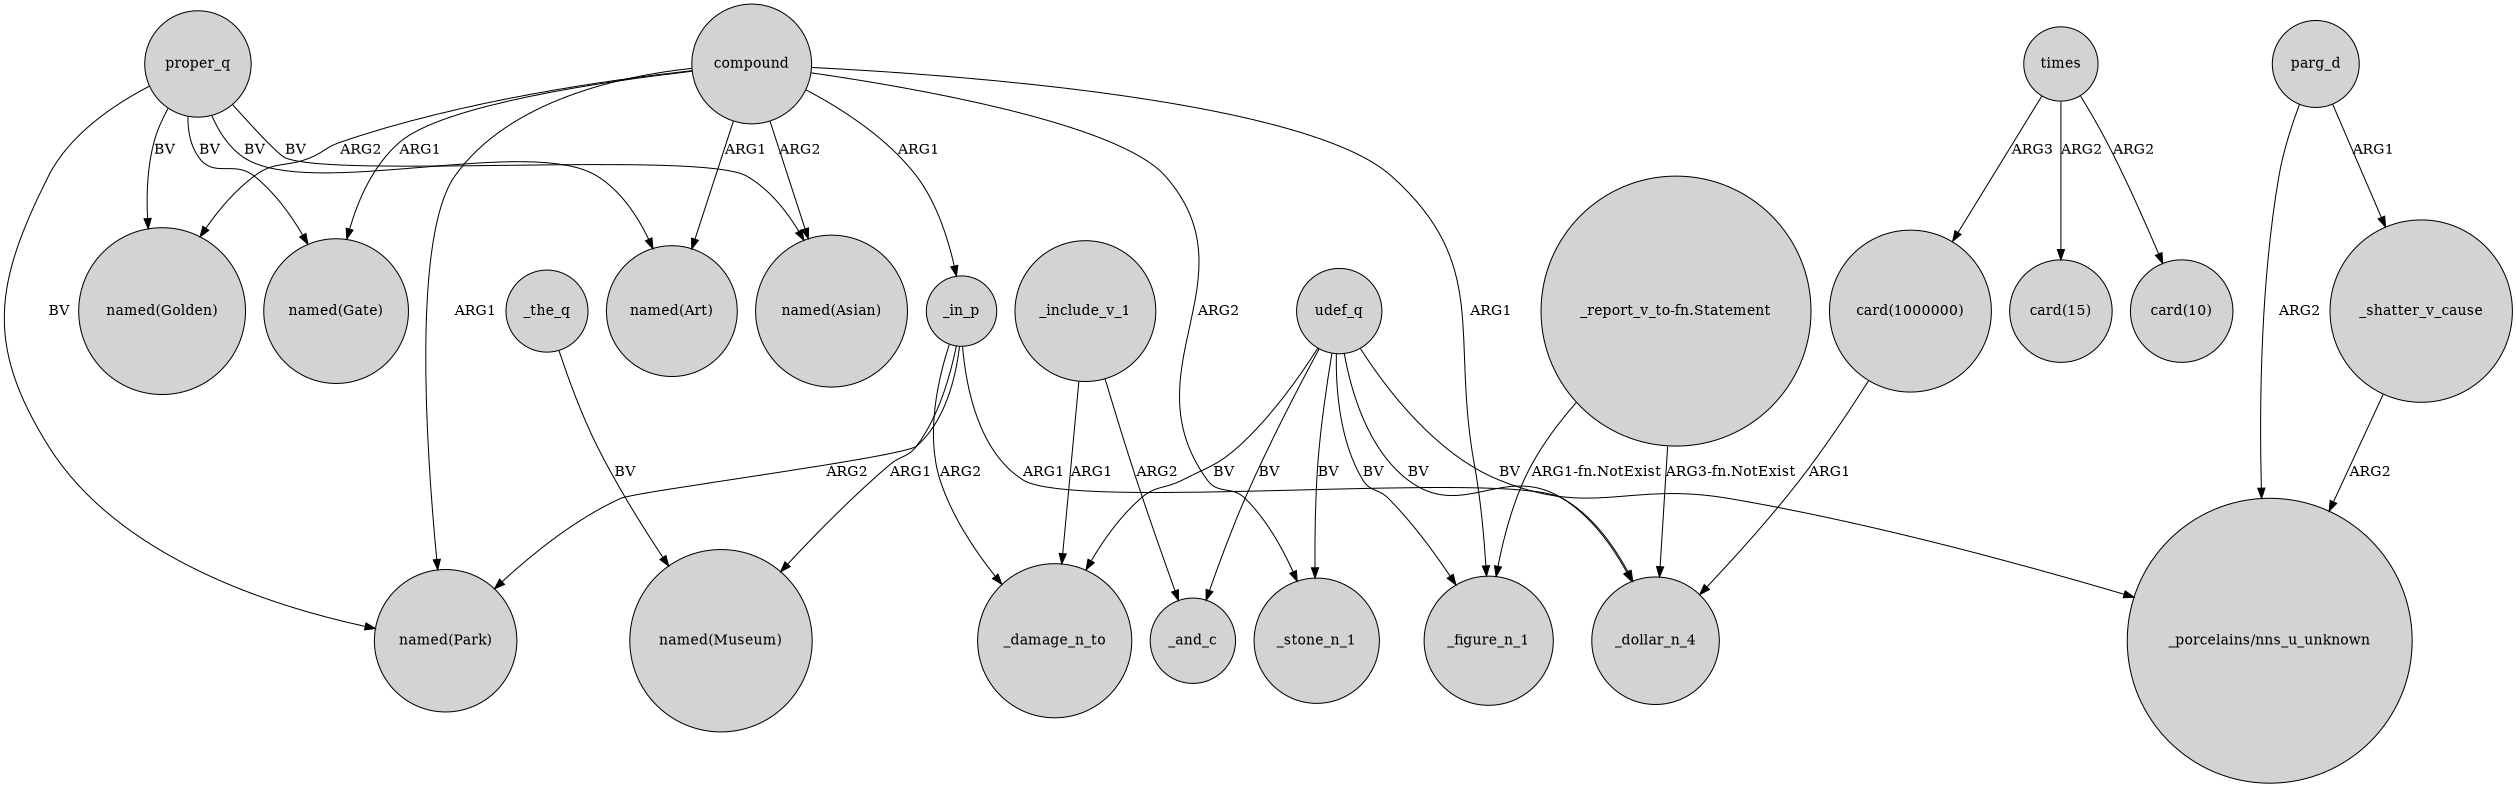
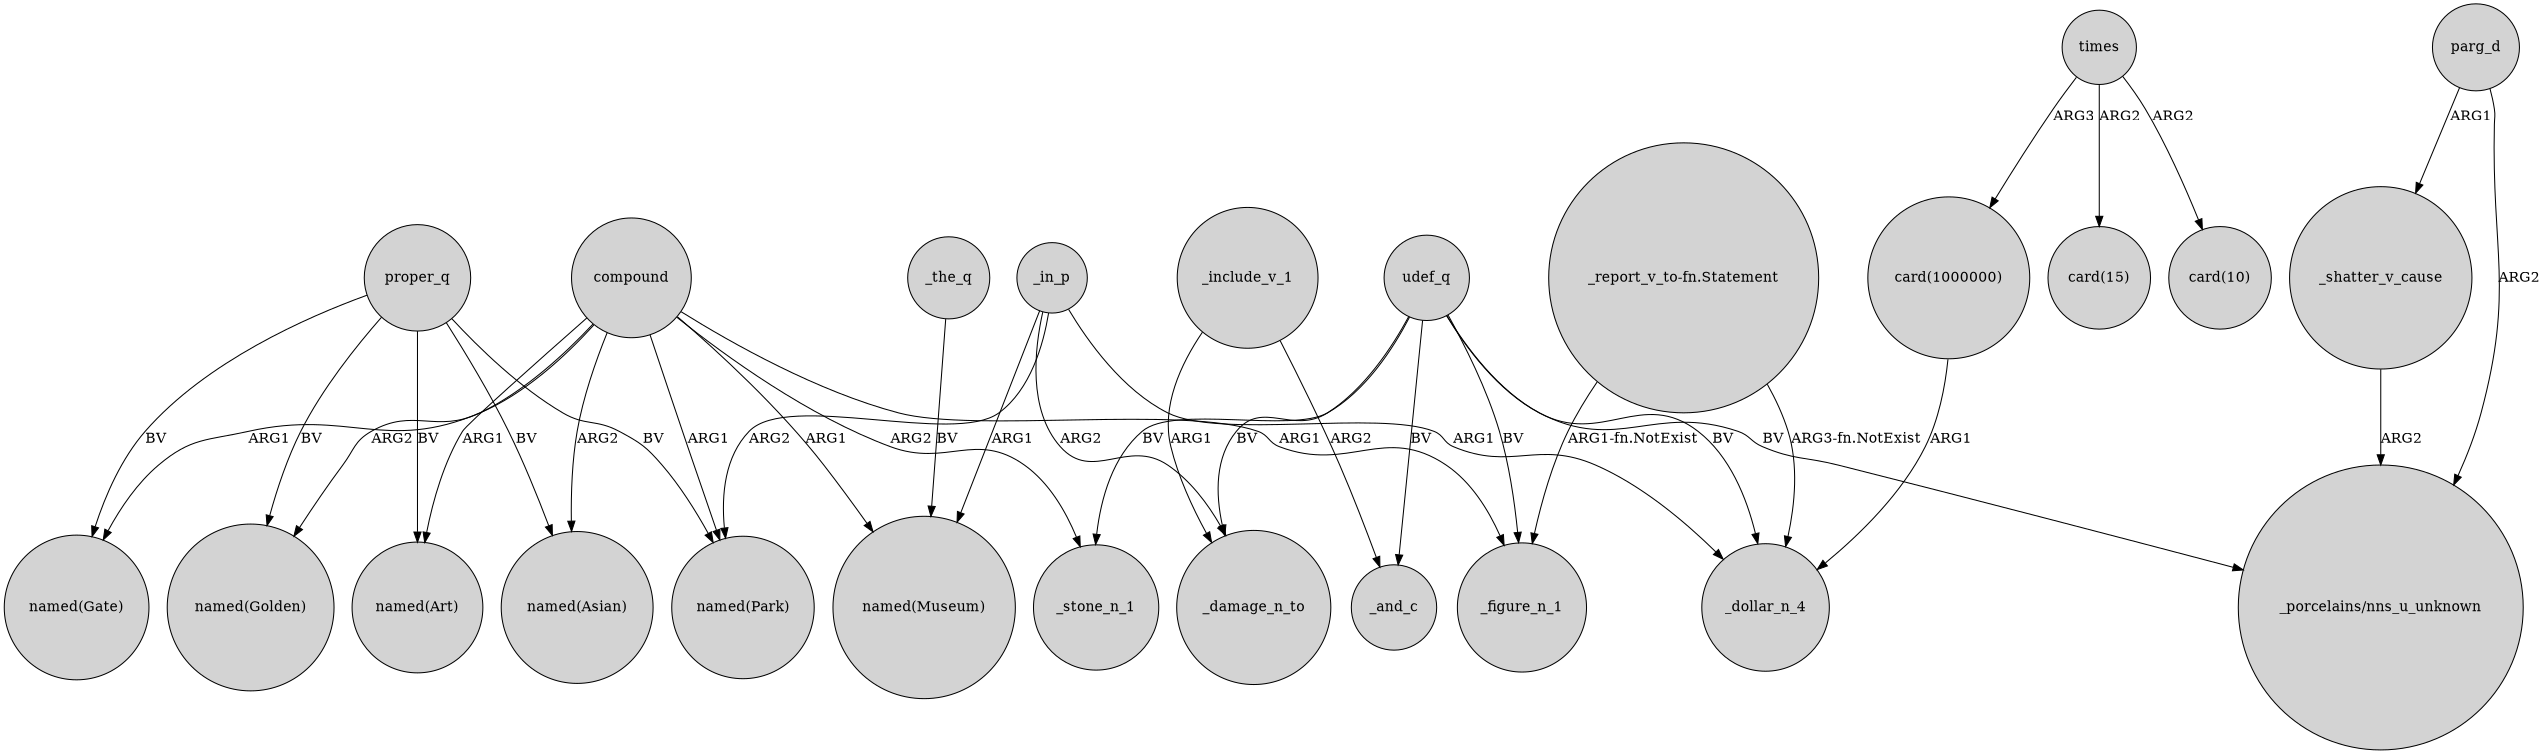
edge "compound" -> "_in_p": now "compound" -> "named(Museum)"
